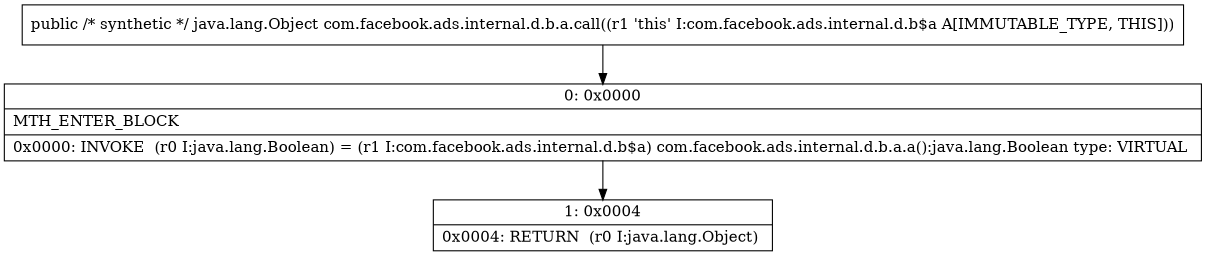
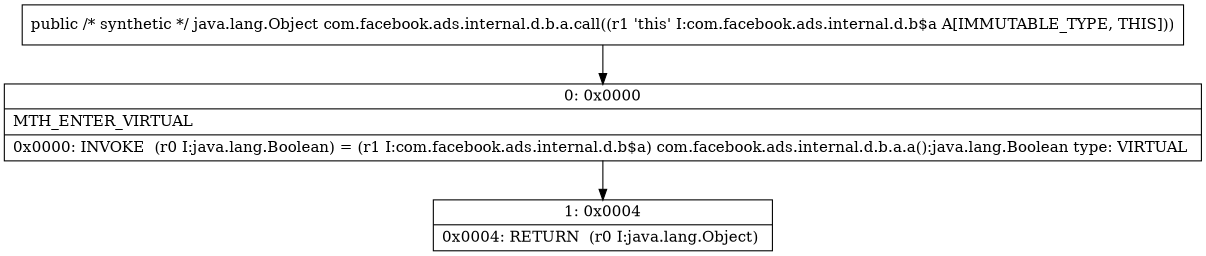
node "0: 0x0000": text "MTH_ENTER_BLOCK" -> "MTH_ENTER_VIRTUAL"
